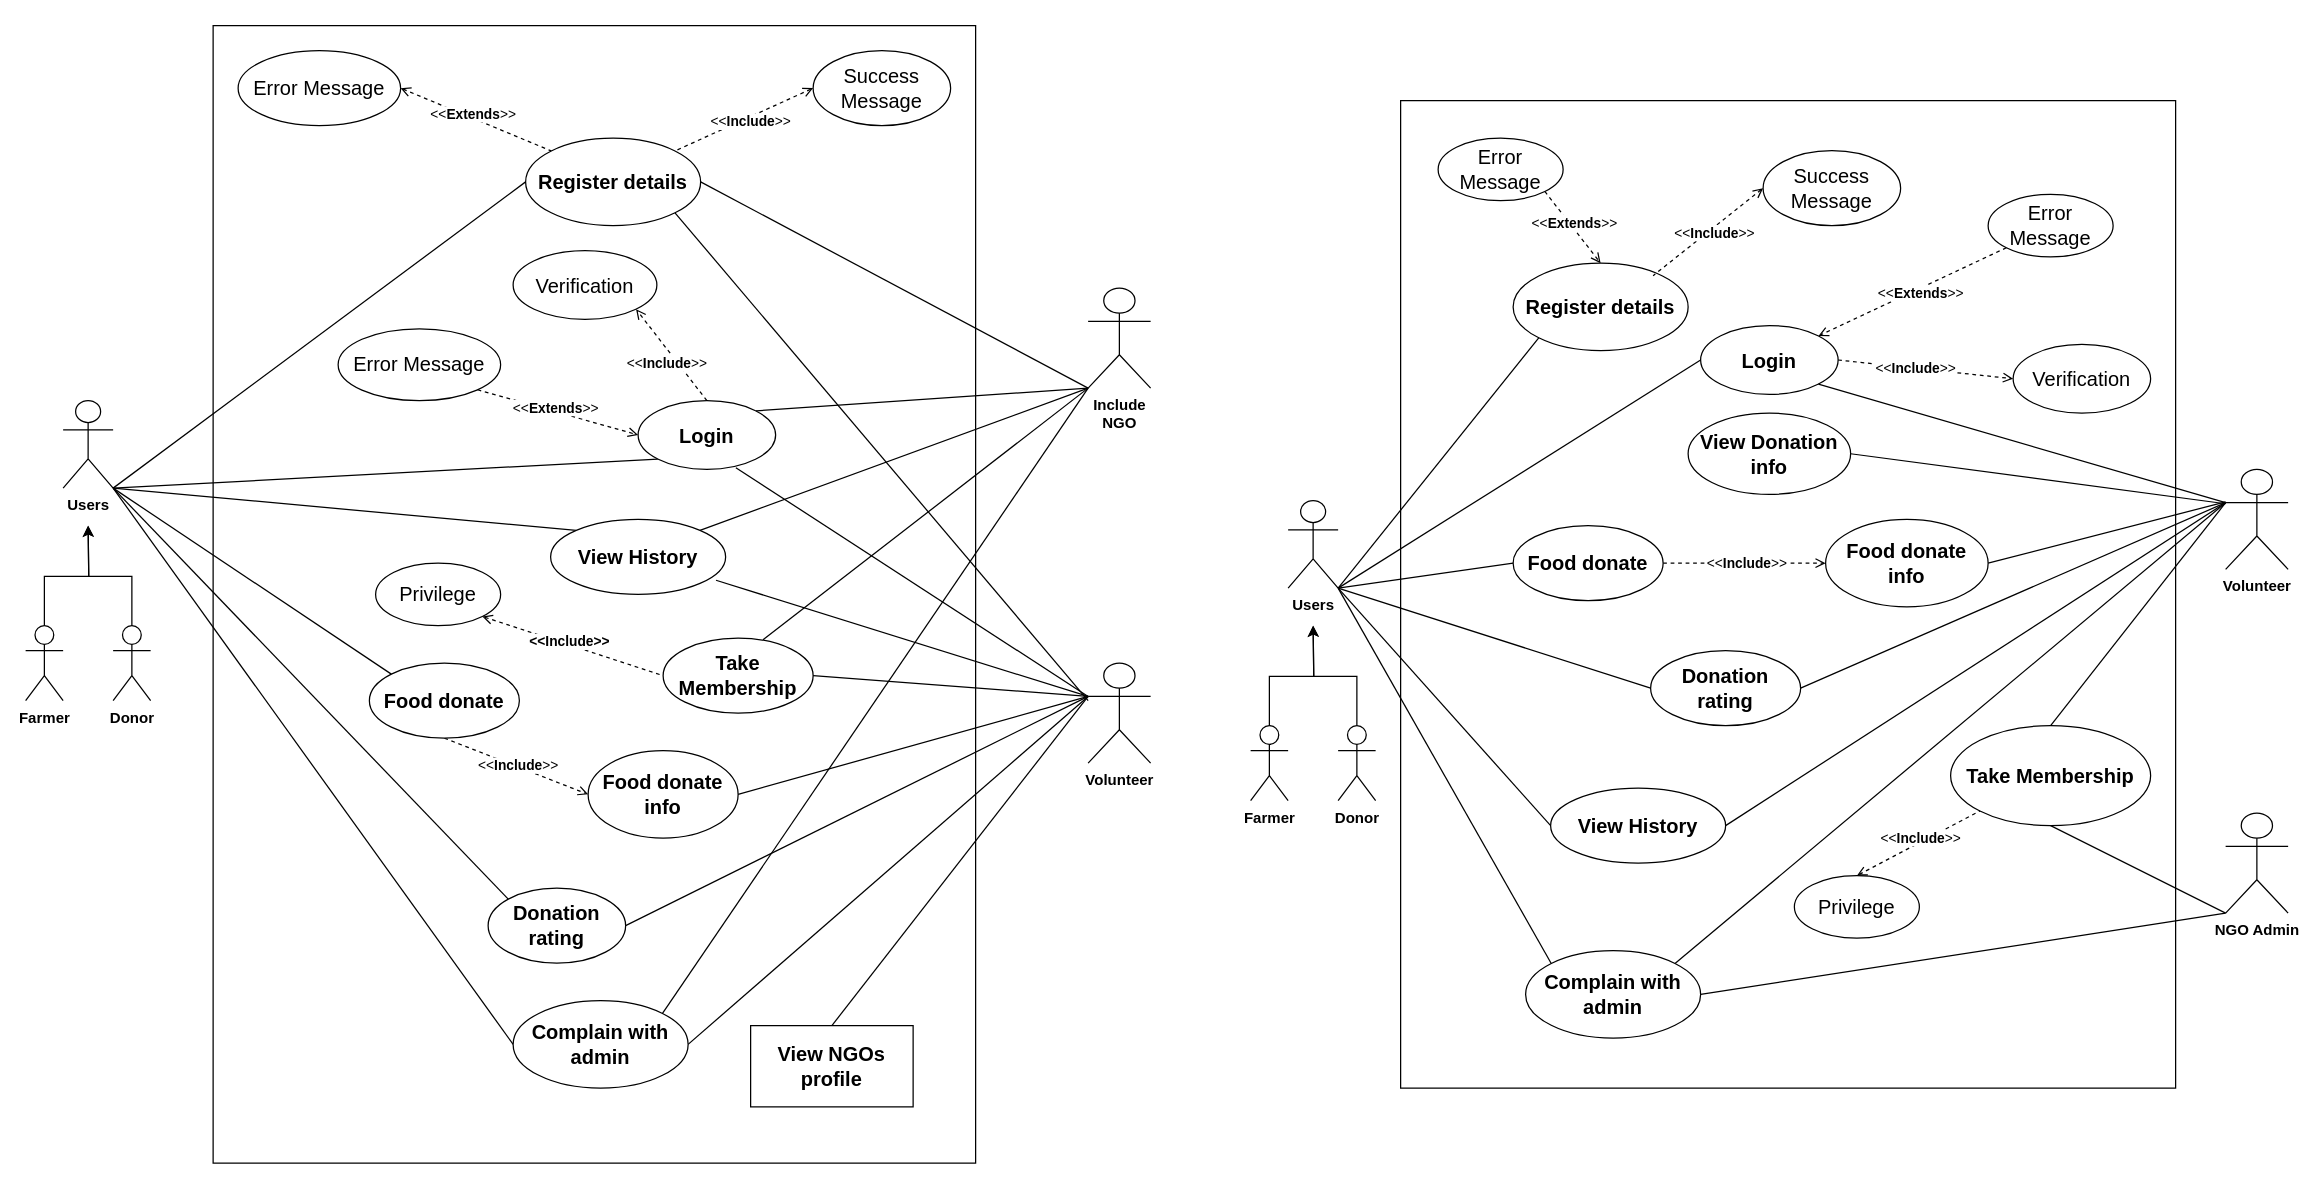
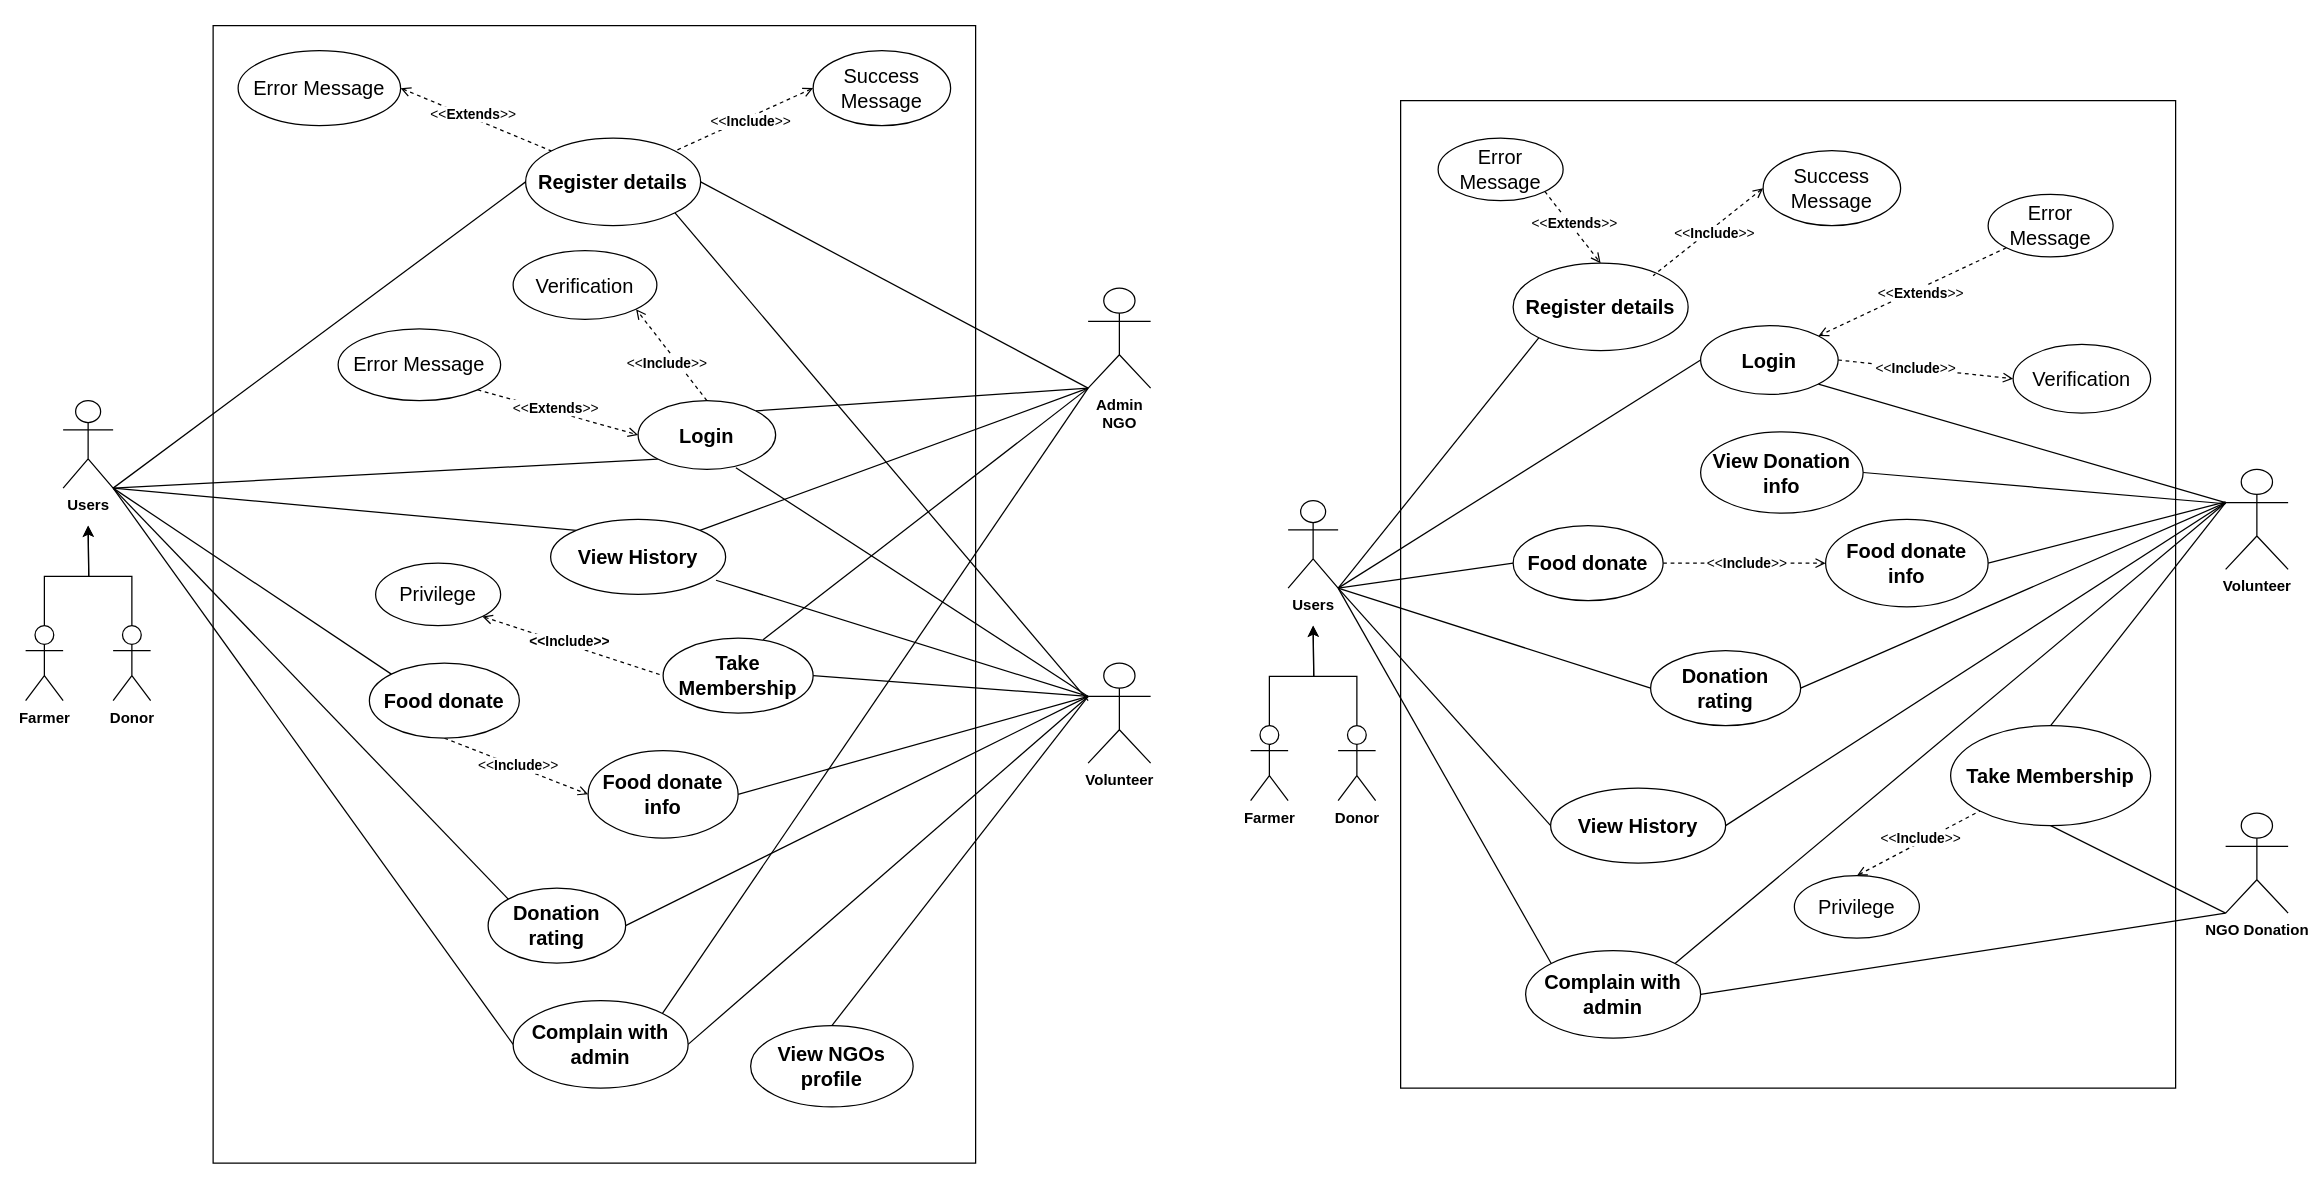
node "Include NGO": label "Include NGO" -> "Admin NGO"
node "View Donation info": moved (1769, 454) -> (1782, 473)
node "NGO Admin": label "NGO Admin" -> "NGO Donation"
node "View NGOs profile": shape rectangle -> ellipse
